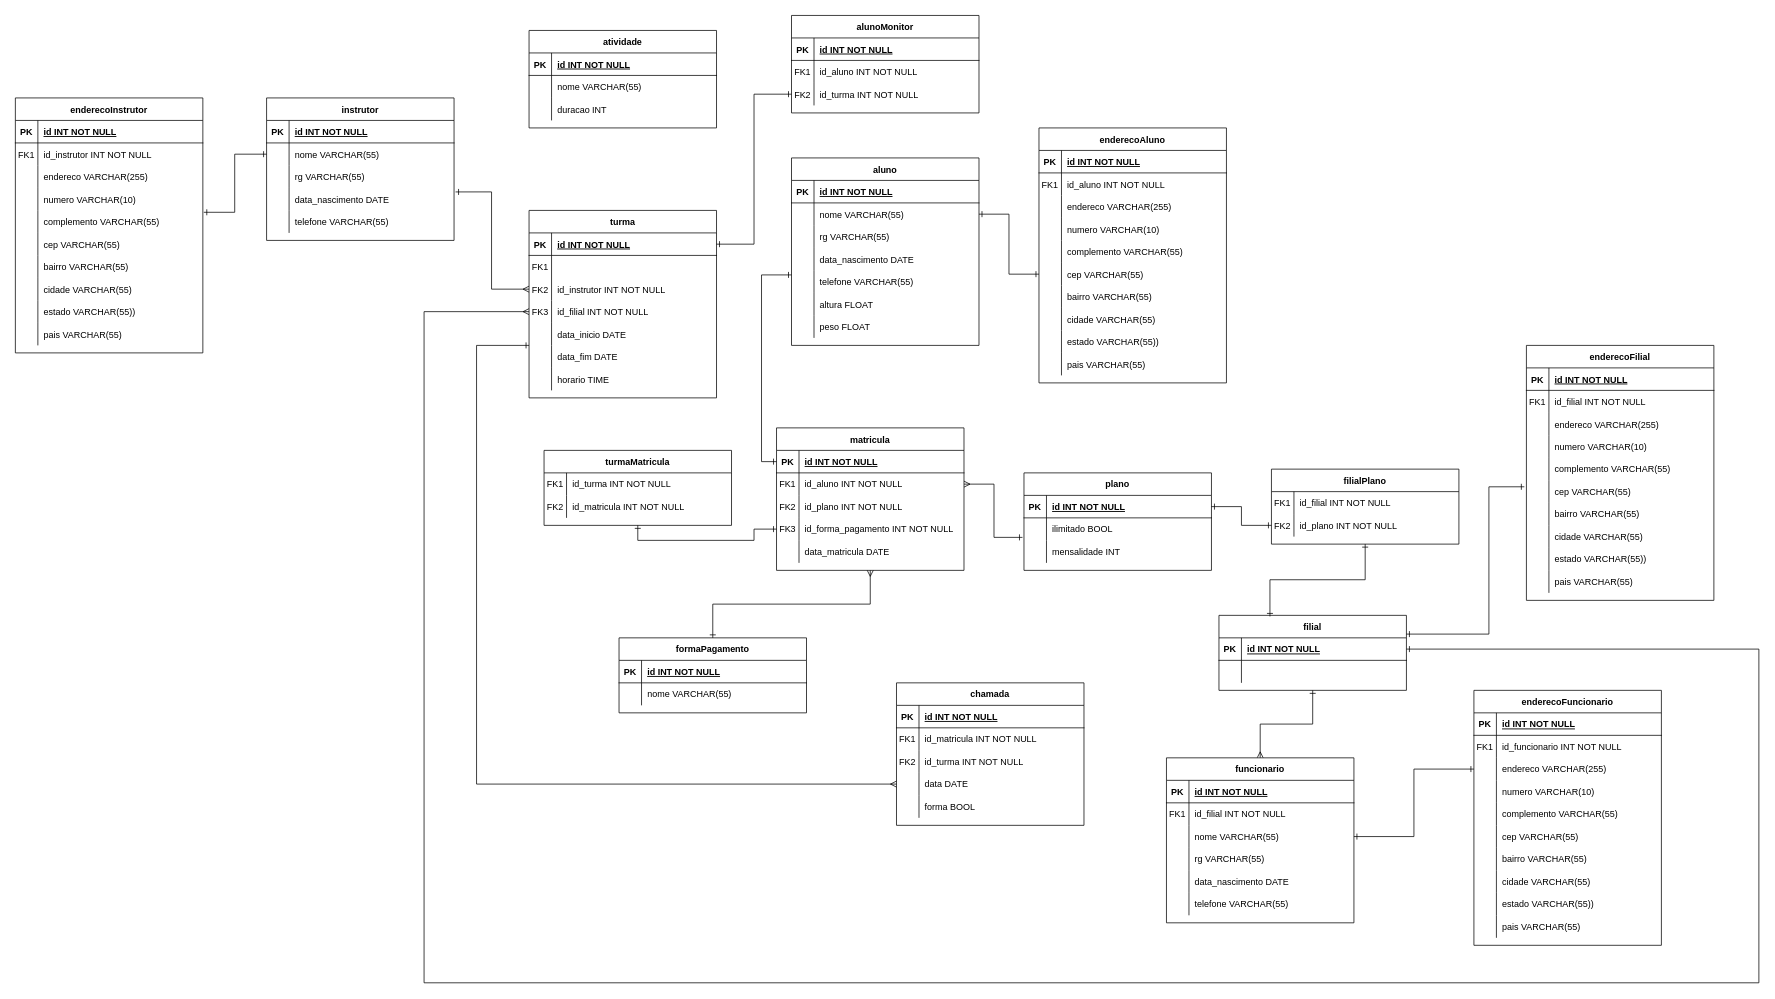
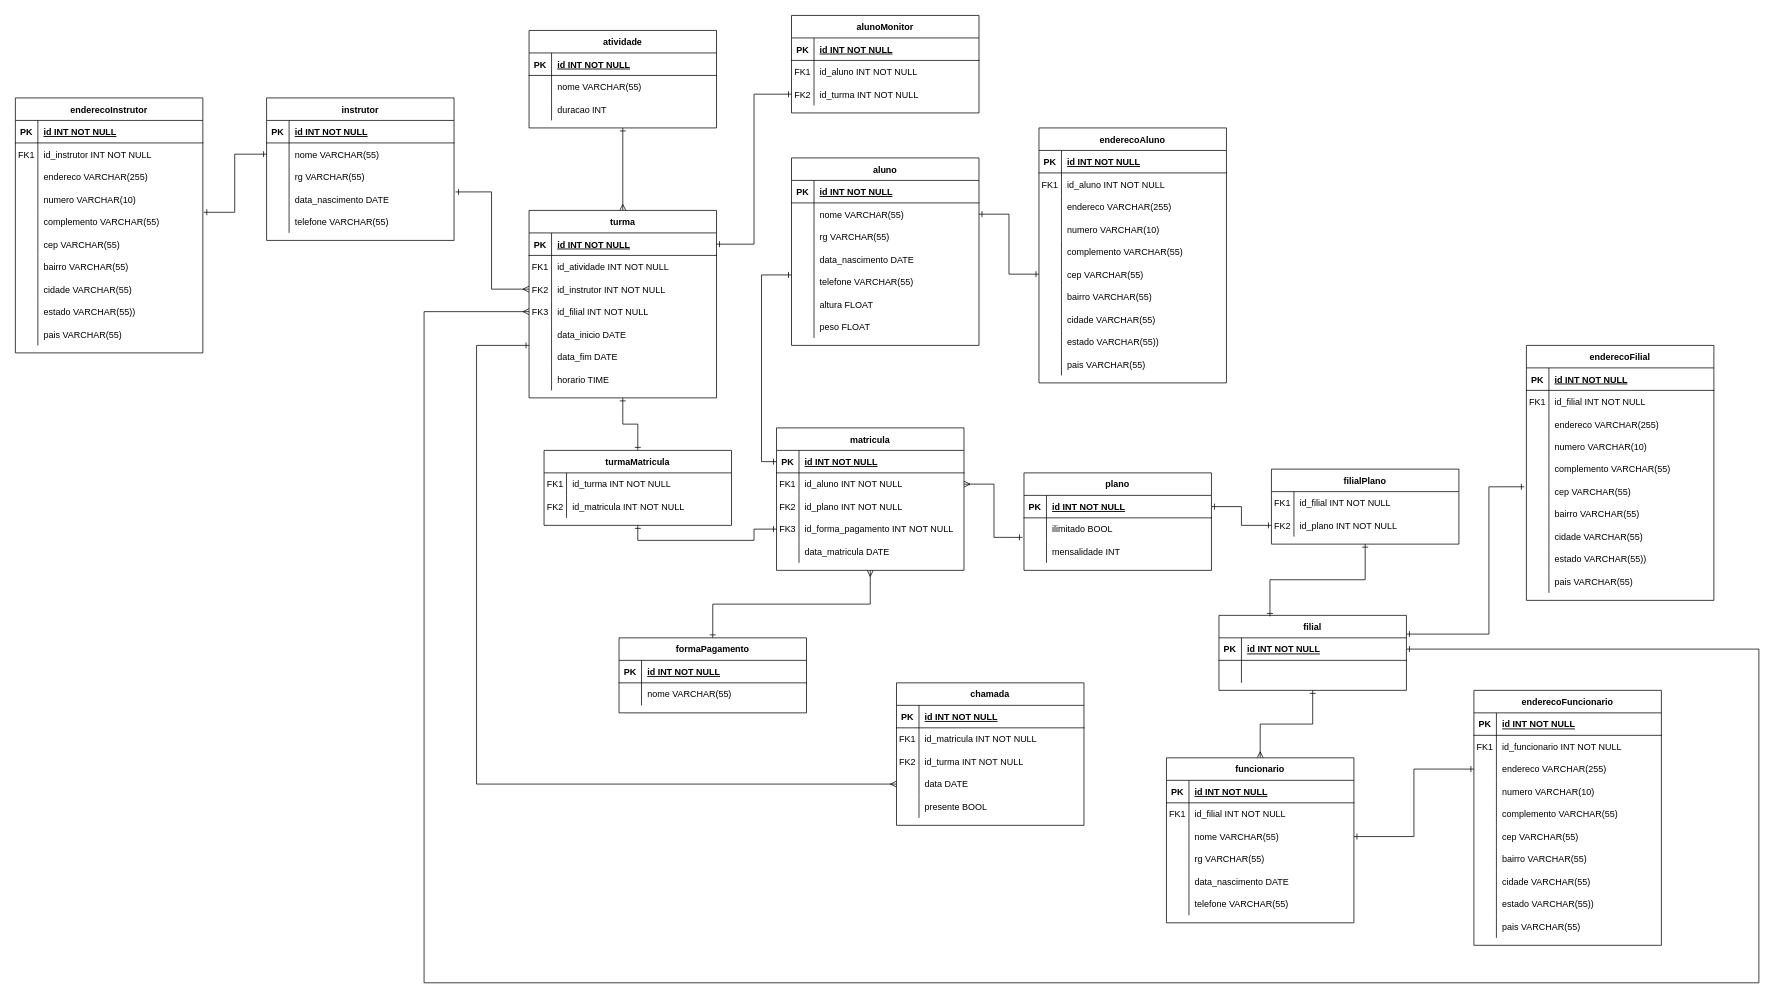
edge "atividade" -- "turma": added
node "id_atividade INT NOT NULL": added
edge "turma" -- "turmaMatricula": added
node "forma BOOL": label "forma BOOL" -> "presente BOOL"
